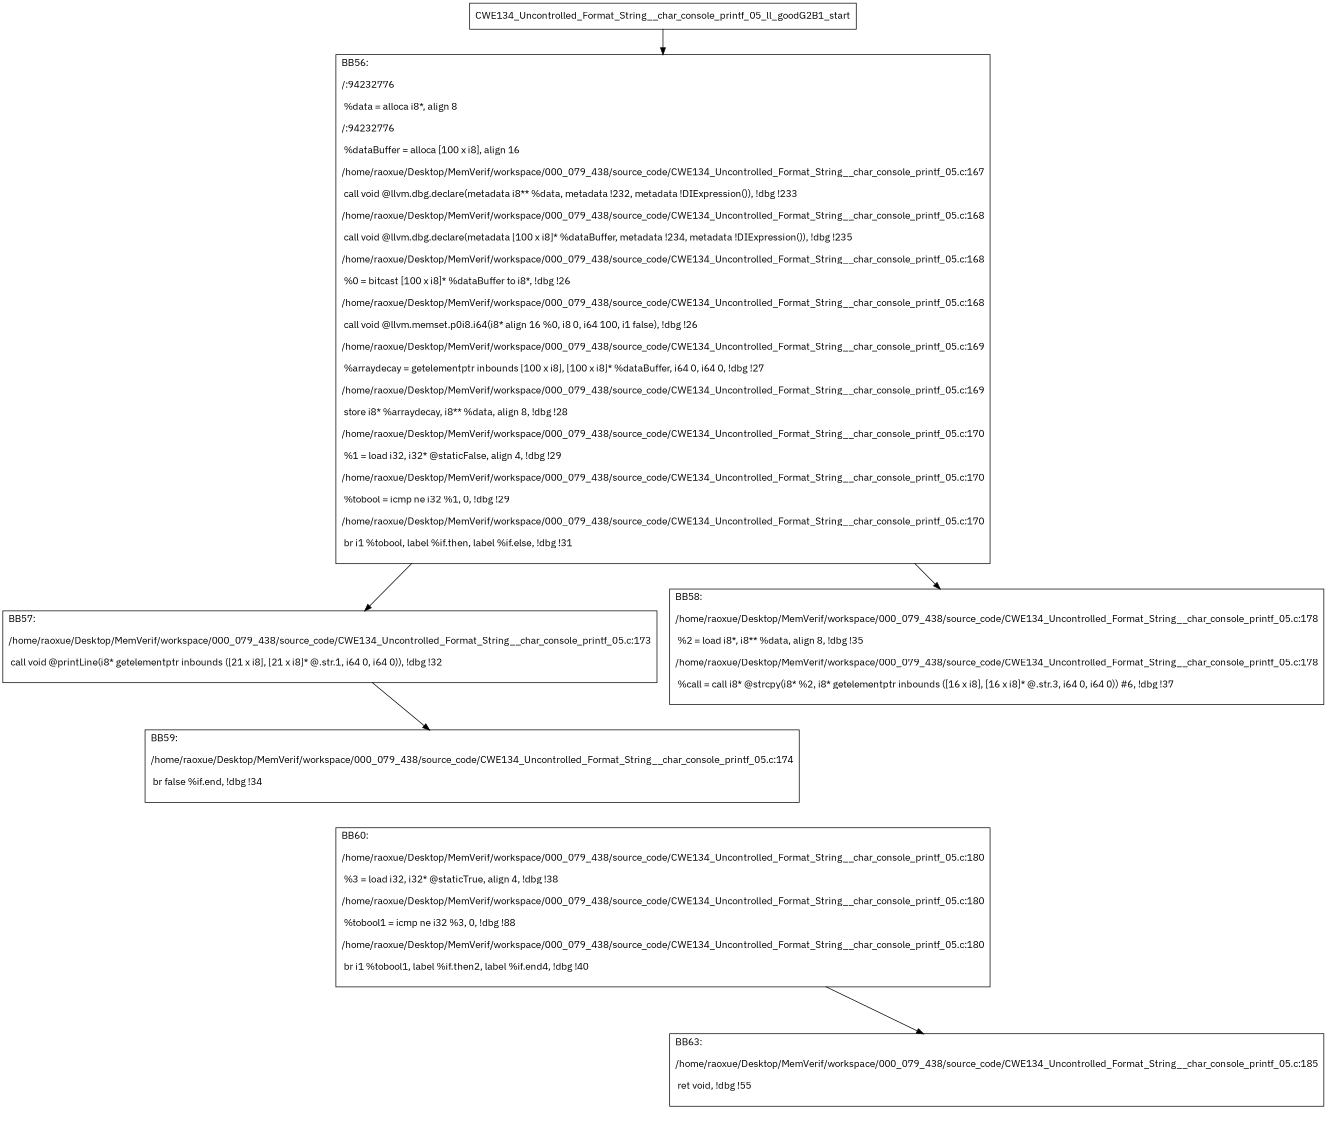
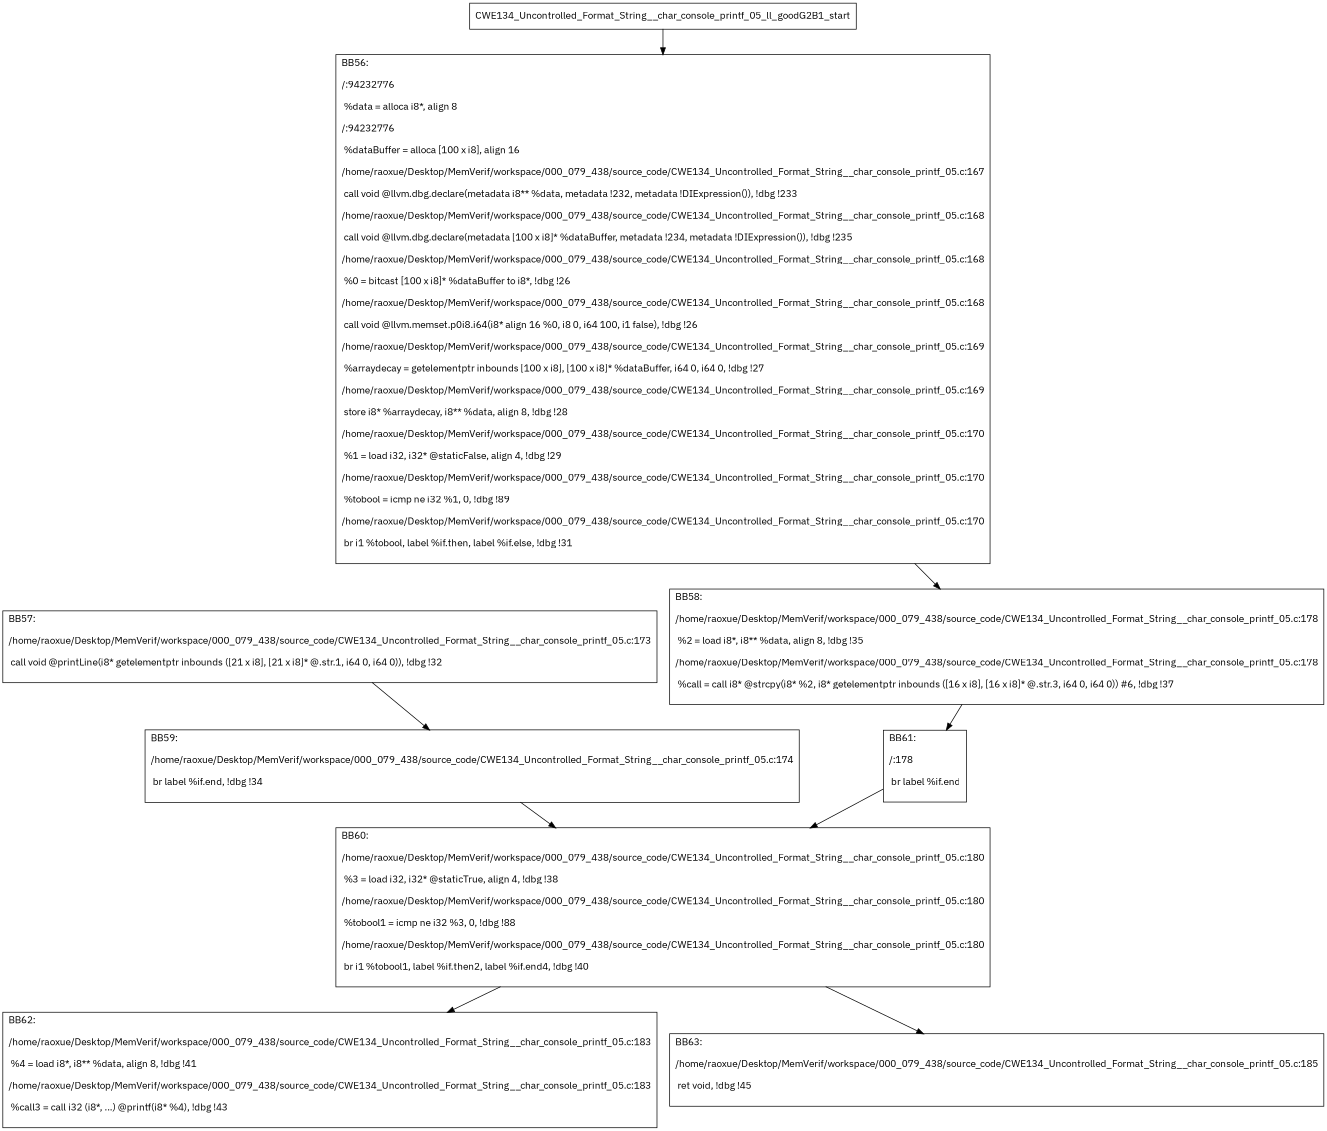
node "BB56:": text "%tobool = icmp ne i32 %1, 0, !dbg !29" -> "%tobool = icmp ne i32 %1, 0, !dbg !89"
edge "BB56:" -> "BB57:": removed
node "BB61:": added
node "BB59:": text "br false %if.end, !dbg !34" -> "br label %if.end, !dbg !34"
edge "BB59:" -> "BB60:": added
node "BB62:": added
node "BB63:": text "ret void, !dbg !55" -> "ret void, !dbg !45"
